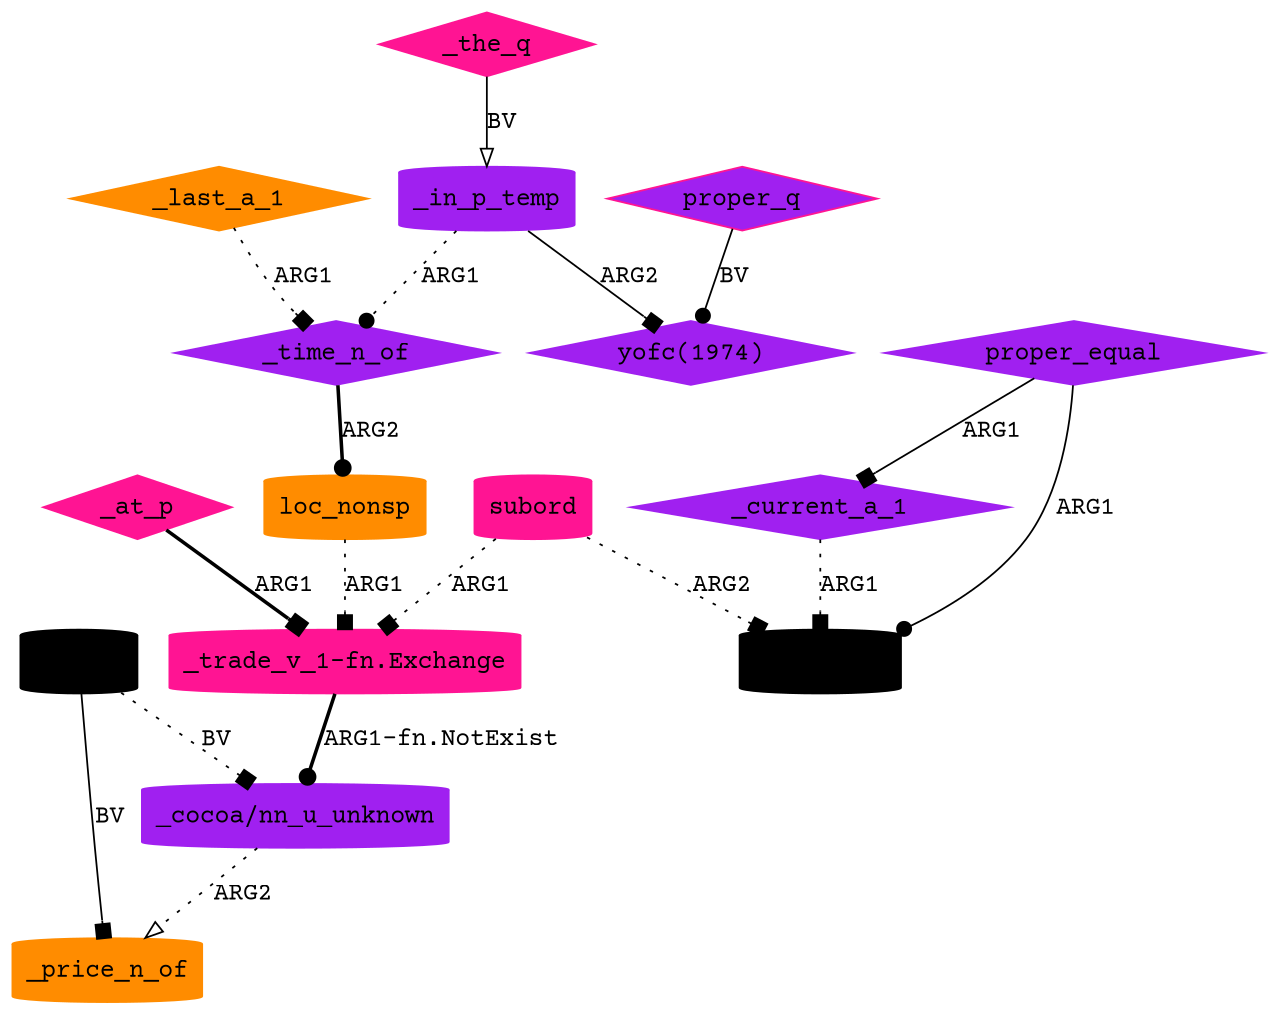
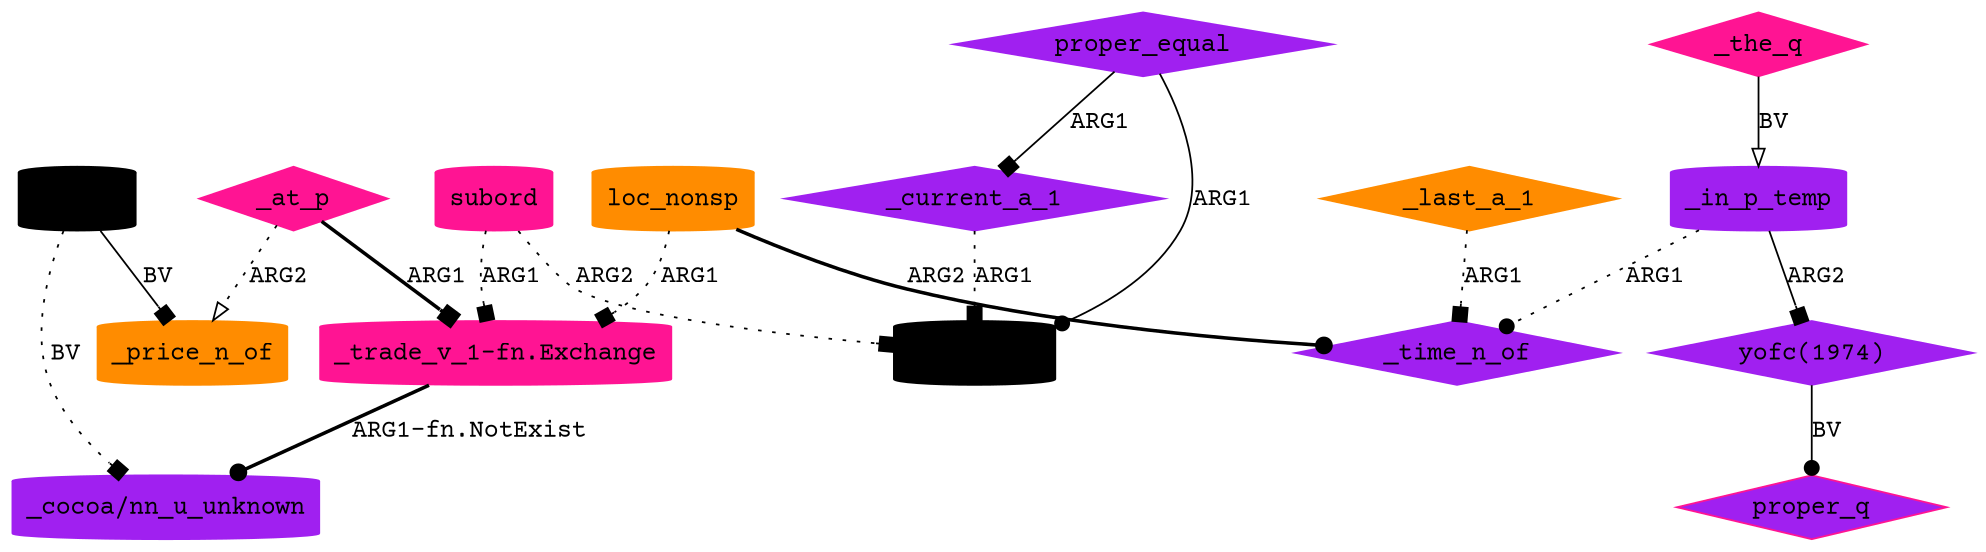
edge "proper_q" -> "yofc(1974)": reversed
edge "_time_n_of" -> "loc_nonsp": reversed
edge "_cocoa/nn_u_unknown" -> "_price_n_of": now "_at_p" -> "_price_n_of"
